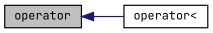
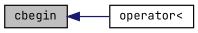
node "operator": label "operator" -> "cbegin"
